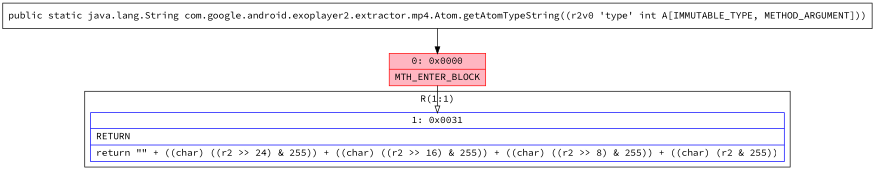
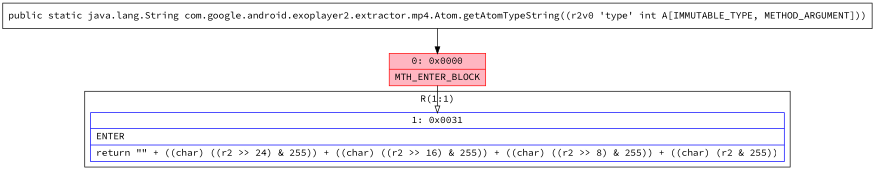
node "1: 0x0031": text "RETURN" -> "ENTER"
